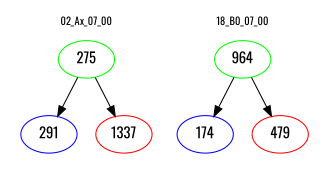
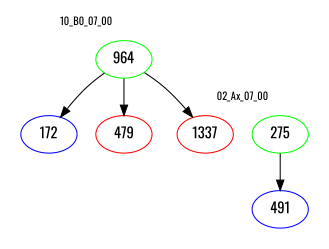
cluster "18_B0_07_00": label "18_B0_07_00" -> "10_B0_07_00"
edge "275" -> "1337": now "964" -> "1337"
node "291": label "291" -> "491"
node "174": label "174" -> "172"
